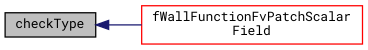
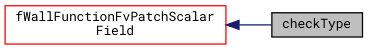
edge "fWallFunctionFvPatchScalar Field" -> "checkType": reversed
